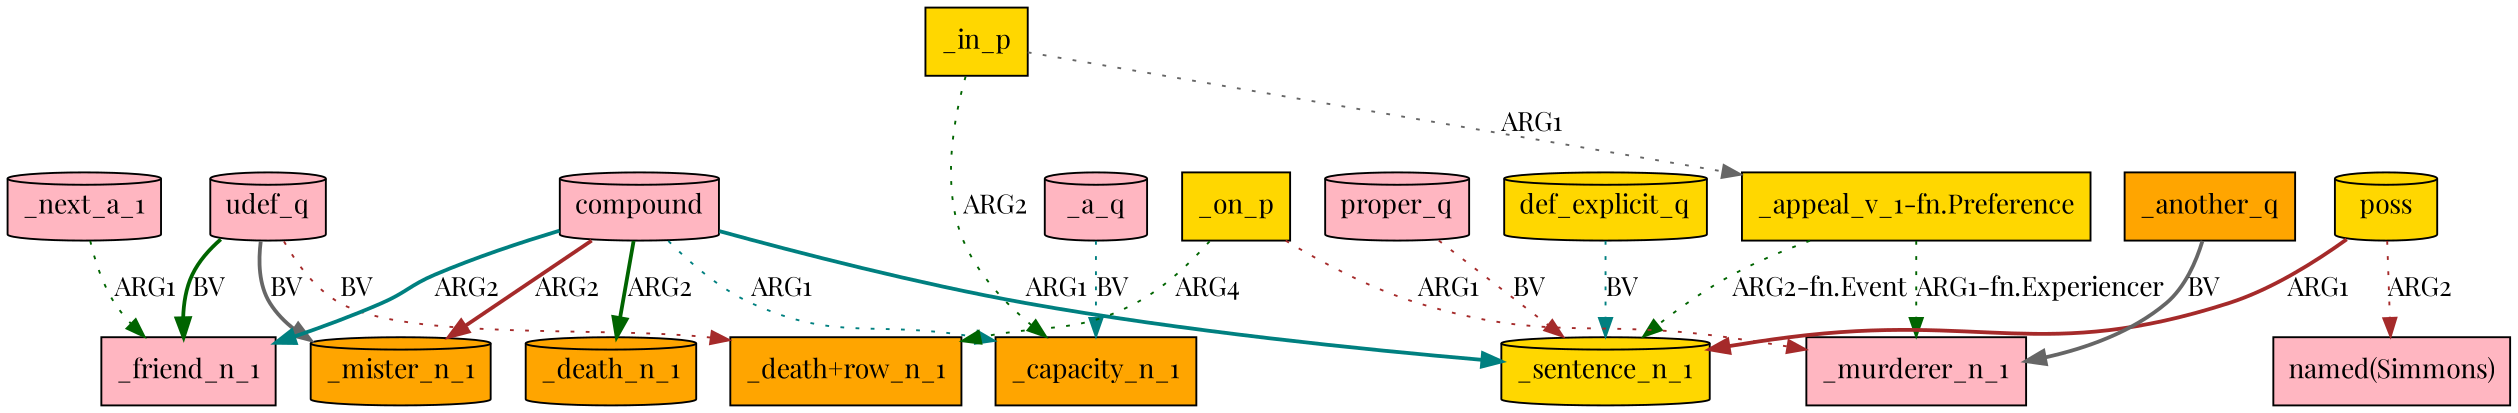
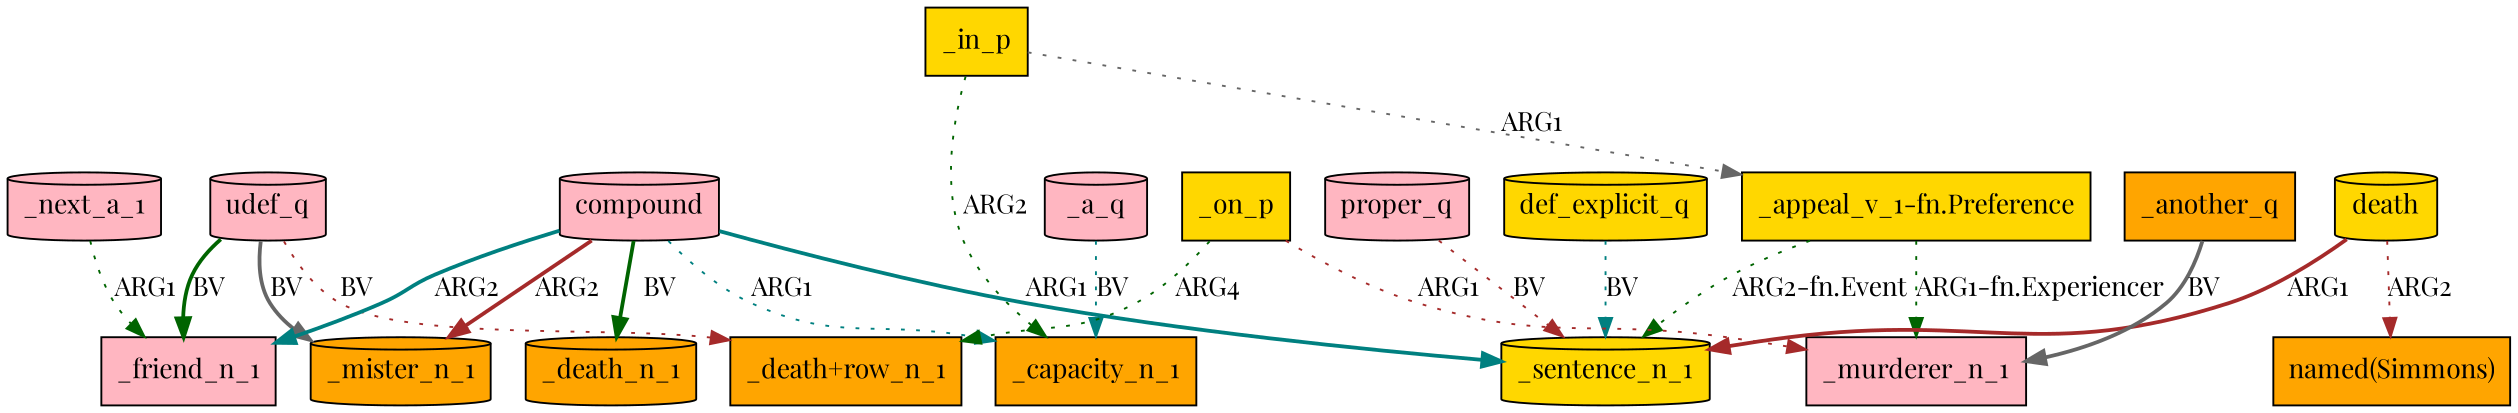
node "poss": label "poss" -> "death"
edge "compound" -> "_death_n_1": label "ARG2" -> "BV"
node "named(Simmons)": fillcolor lightpink -> orange
